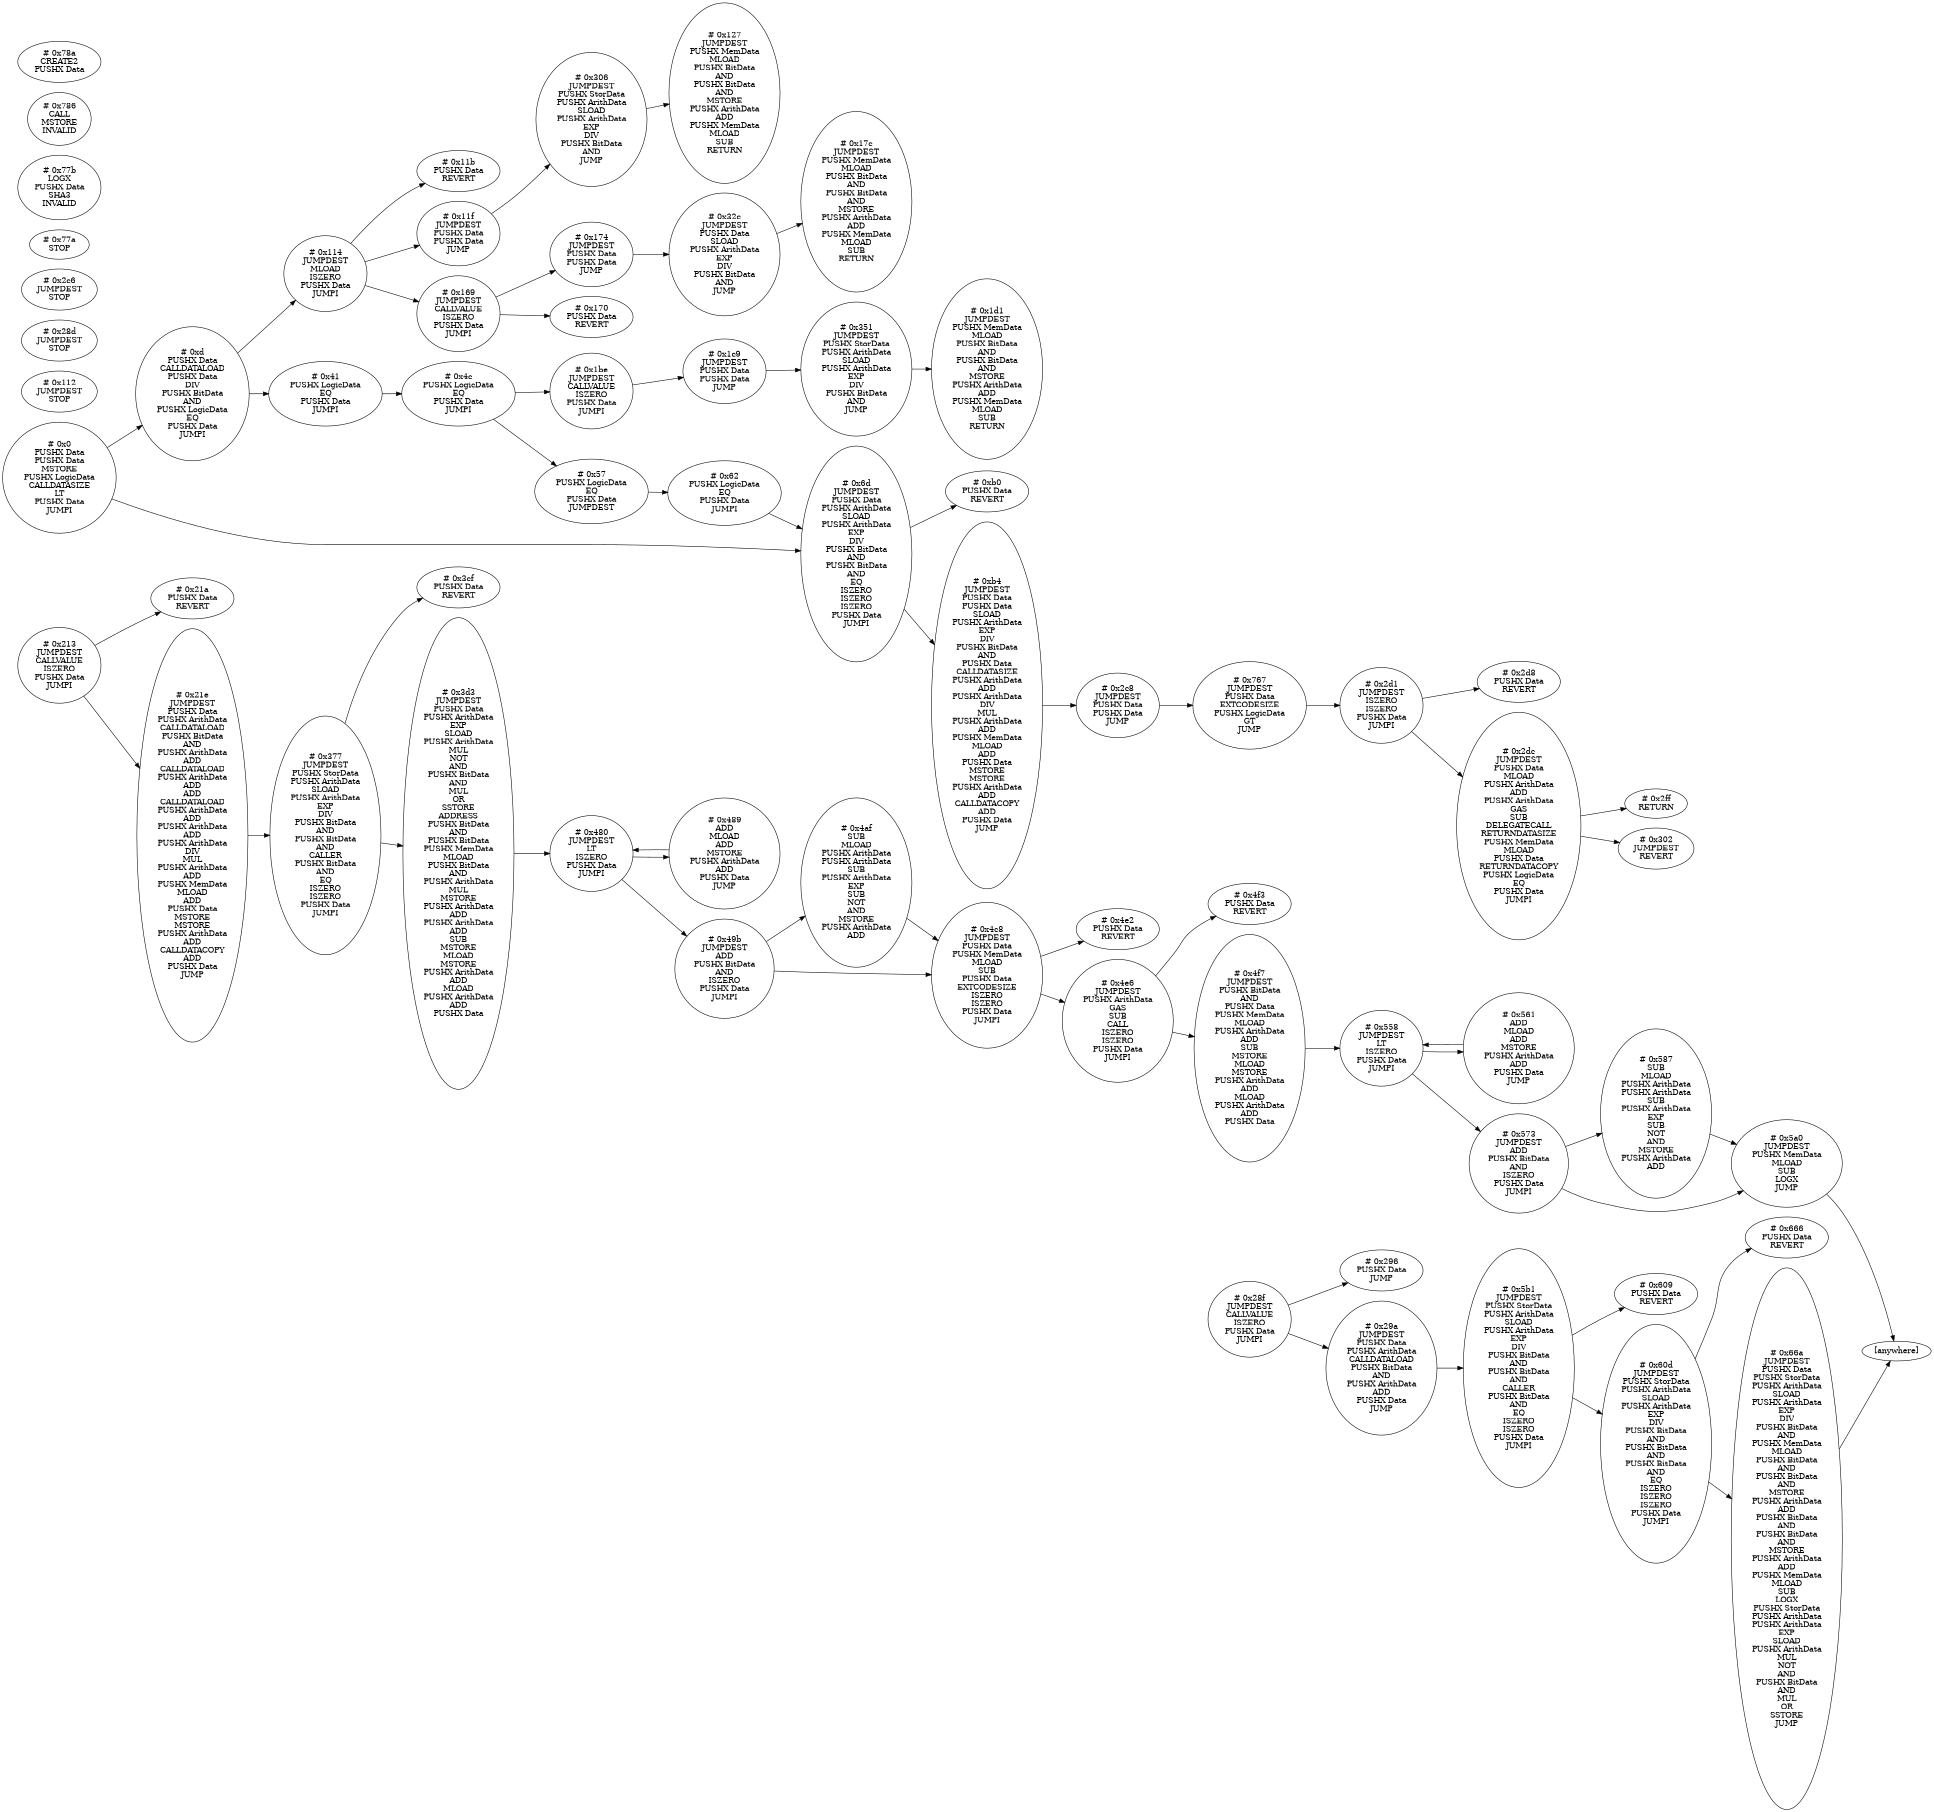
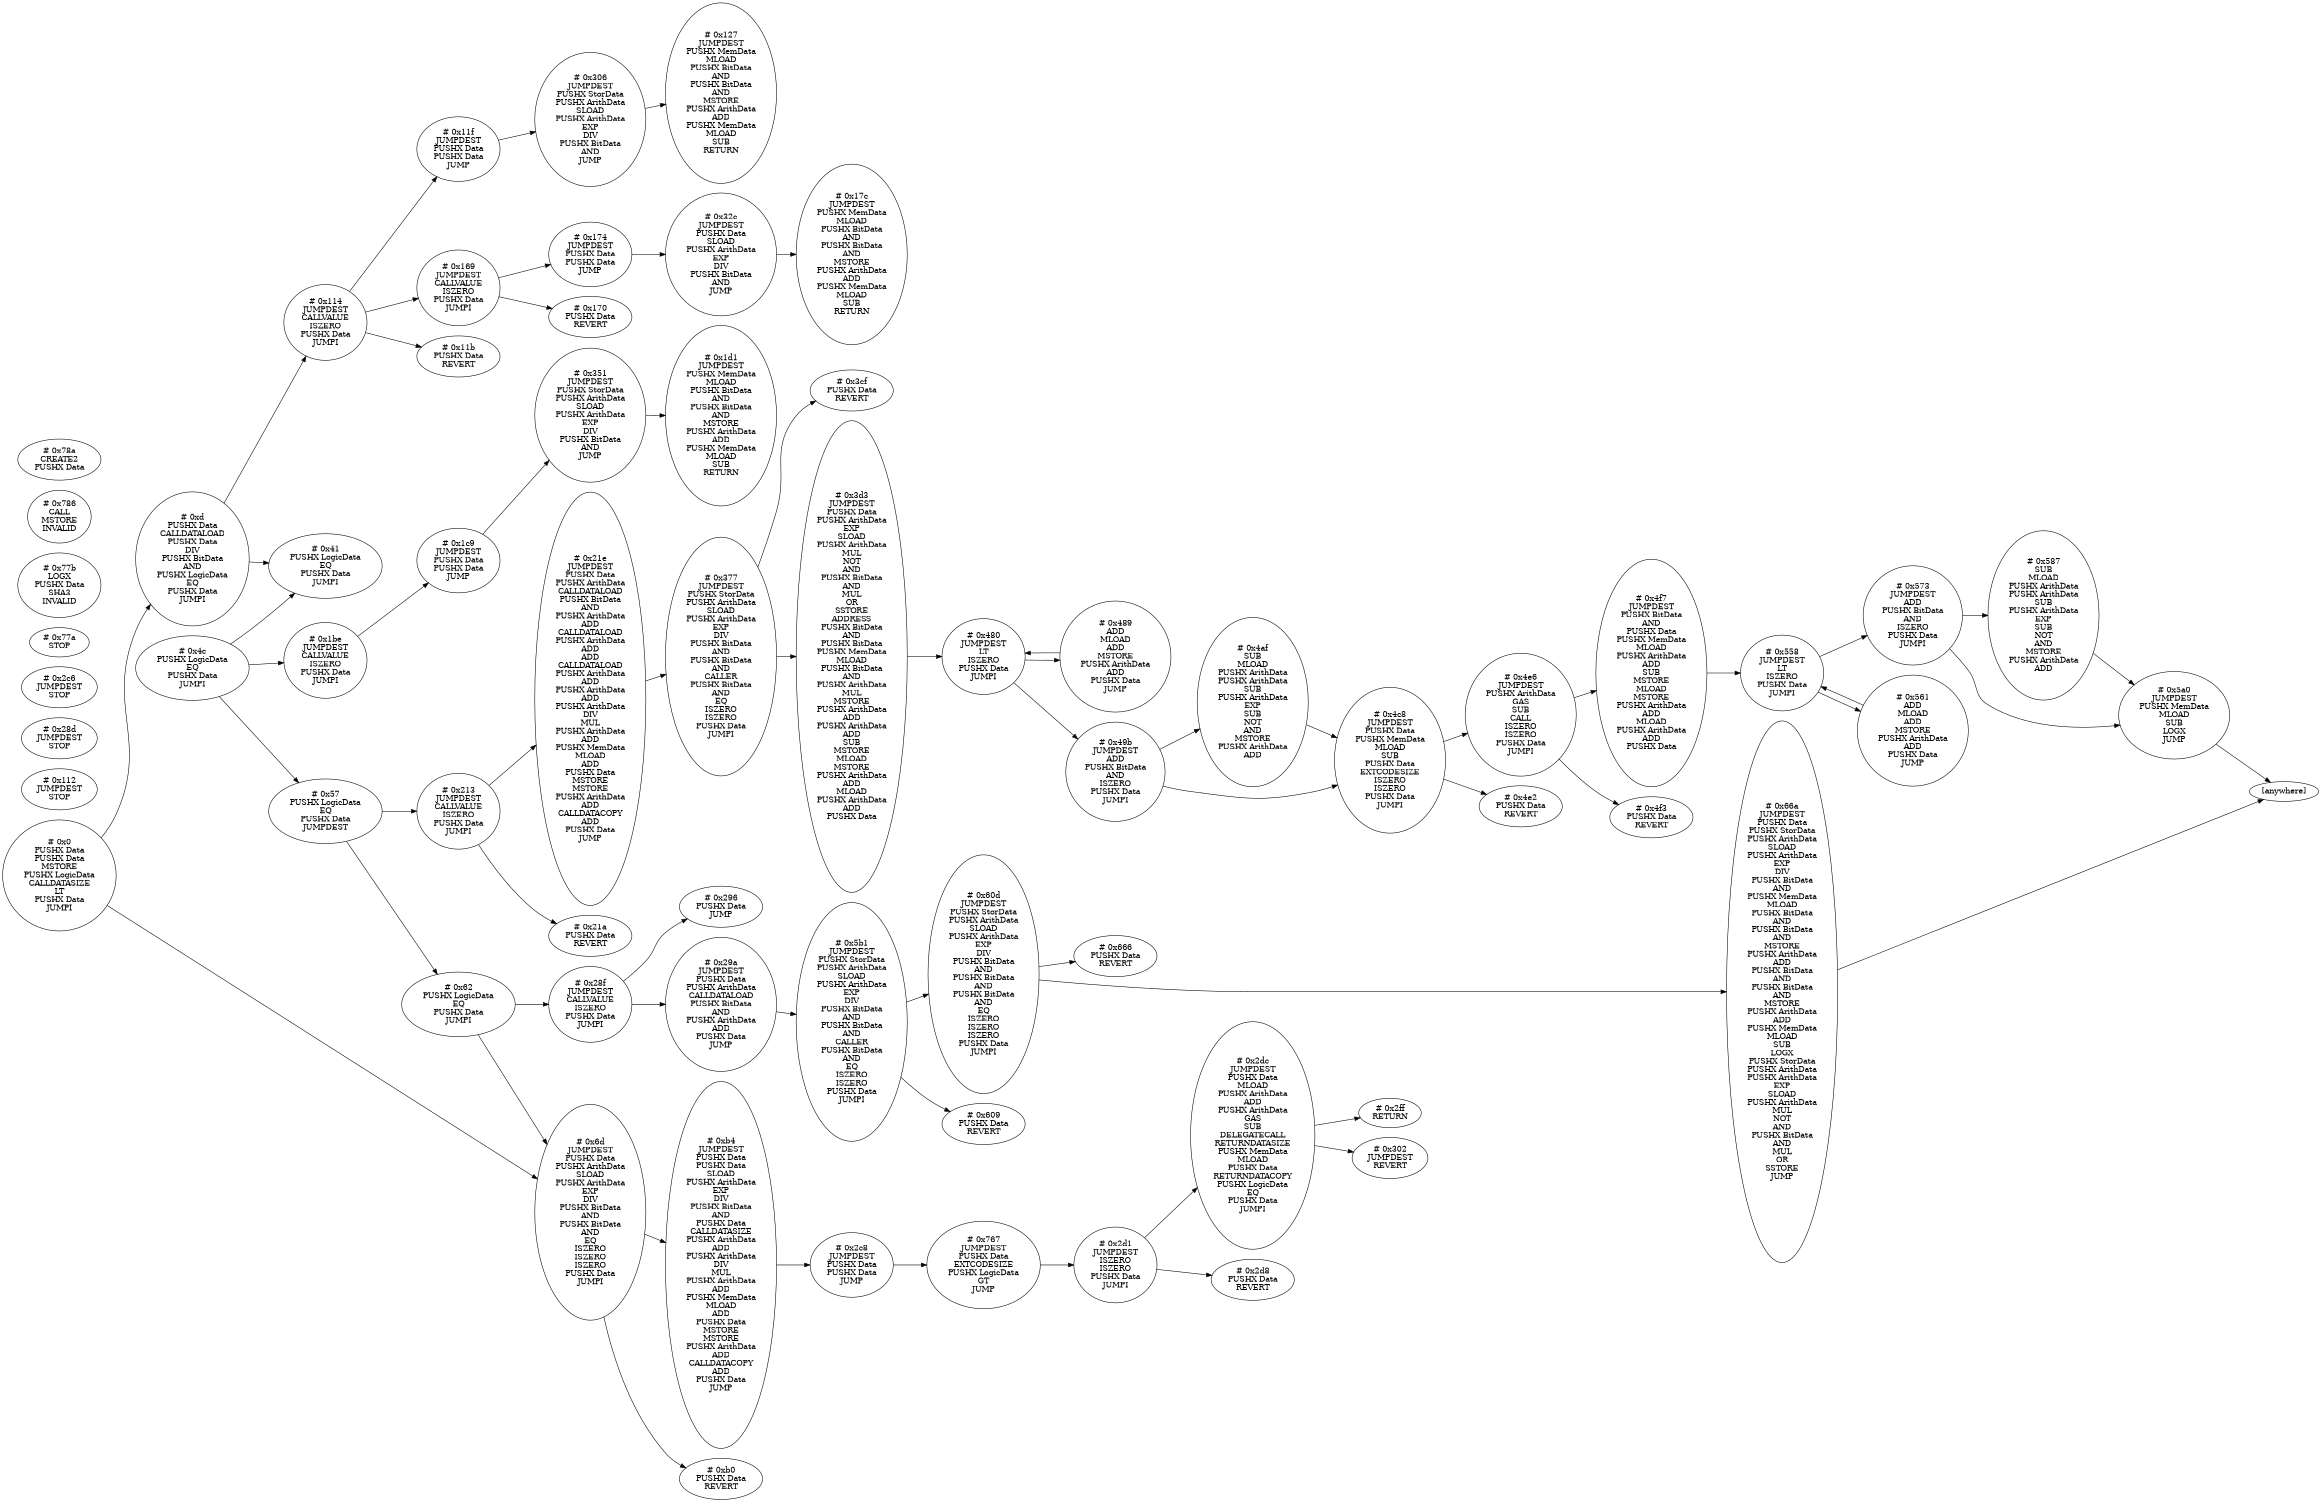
node "# 0x114 JUMPDEST MLOAD ISZERO PUSHX Data JUMPI": label "# 0x114 JUMPDEST MLOAD ISZERO PUSHX Data JUMPI" -> "# 0x114 JUMPDEST CALLVALUE ISZERO PUSHX Data JUMPI"
edge "# 0x41 PUSHX LogicData EQ PUSHX Data JUMPI" -> "# 0x4c PUSHX LogicData EQ PUSHX Data JUMPI": reversed
edge "# 0x57 PUSHX LogicData EQ PUSHX Data JUMPDEST" -> "# 0x213 JUMPDEST CALLVALUE ISZERO PUSHX Data JUMPI": added
edge "# 0x62 PUSHX LogicData EQ PUSHX Data JUMPI" -> "# 0x28f JUMPDEST CALLVALUE ISZERO PUSHX Data JUMPI": added
